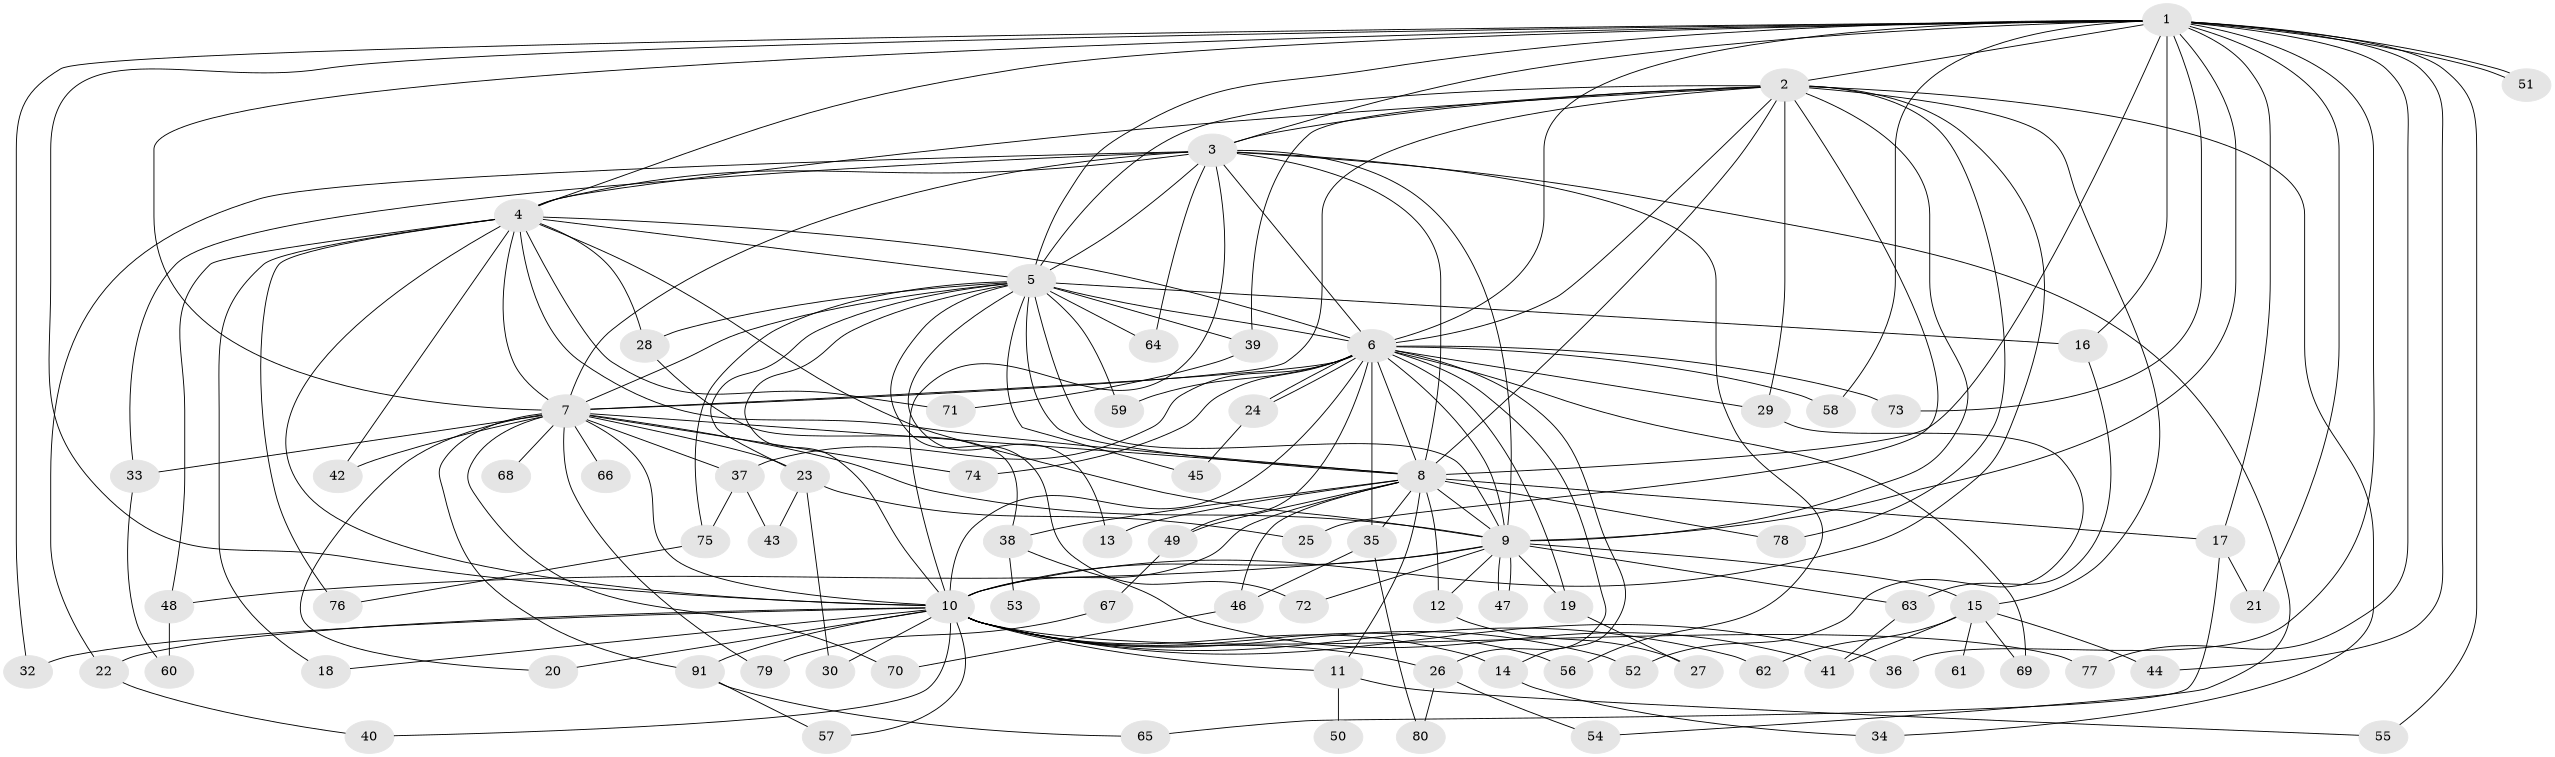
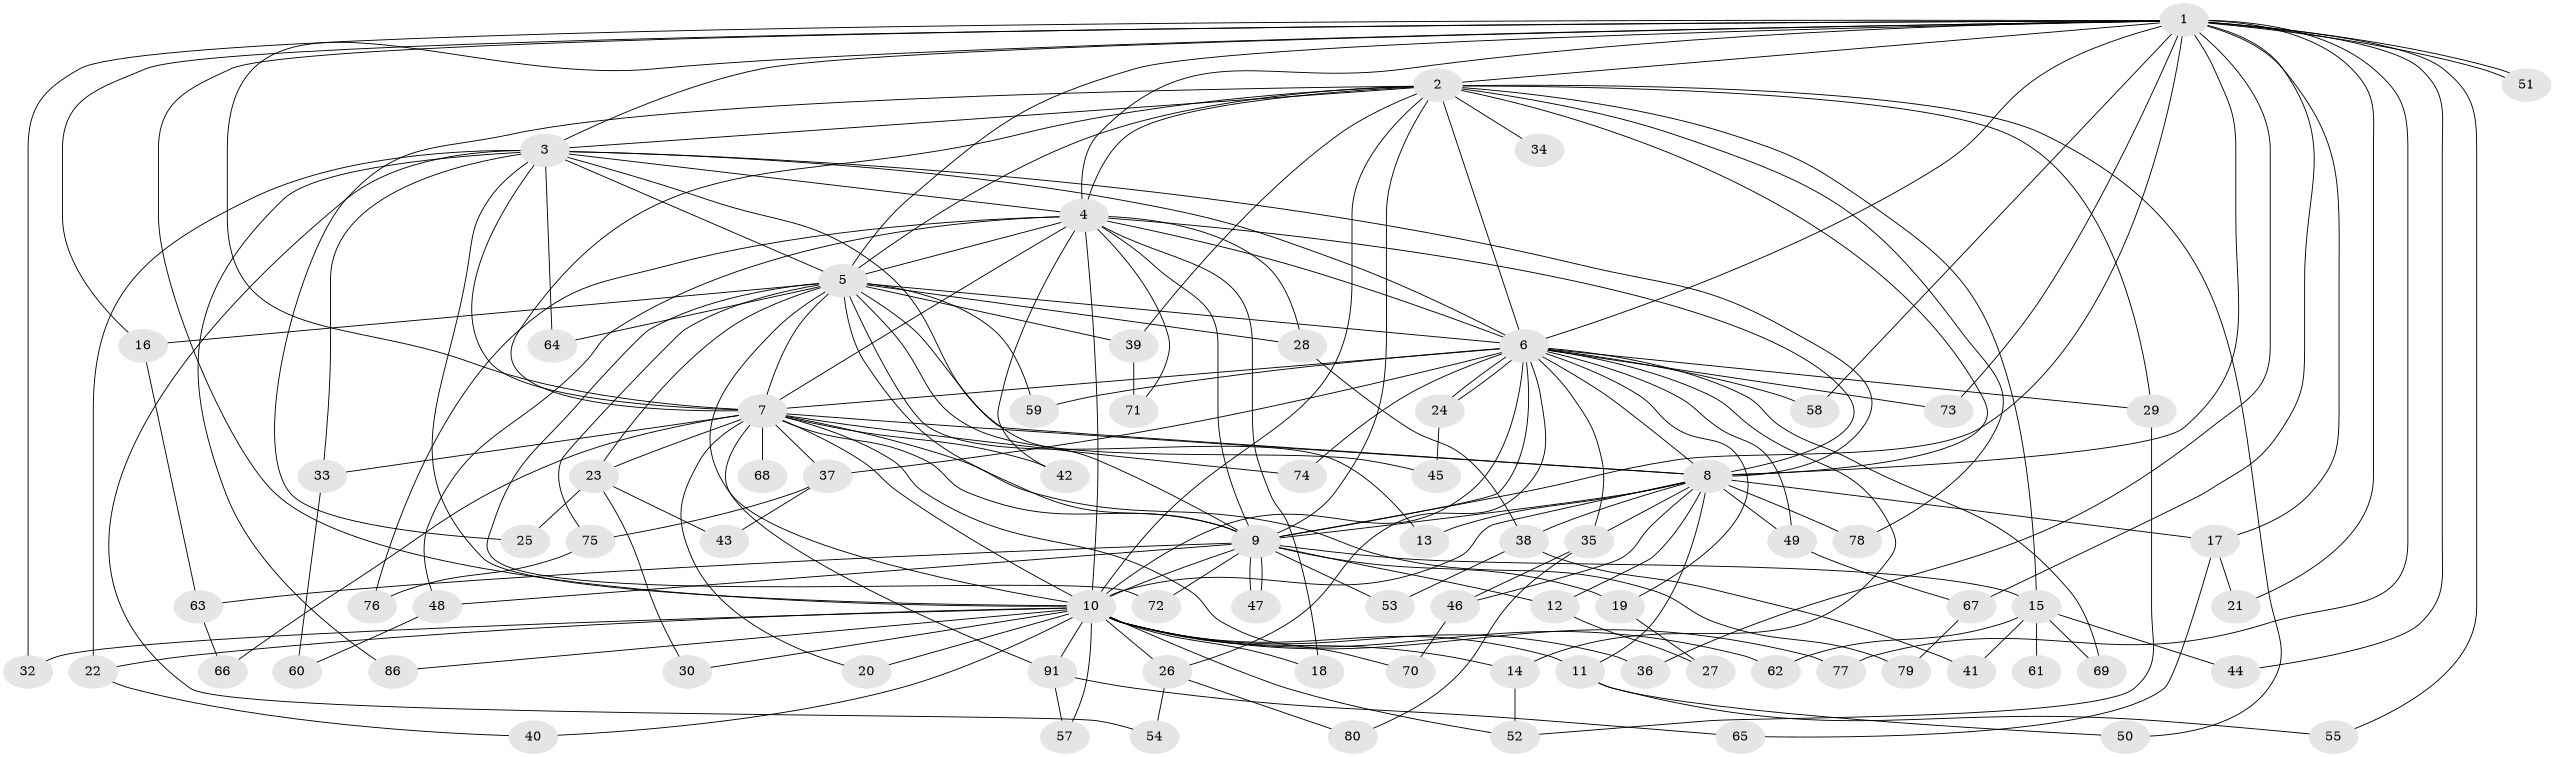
edge "2" -- "50": added
edge "1" -- "67": added
edge "9" -- "53": added
edge "63" -- "41": now "63" -- "66"
node "56": label "56" -> "86"
edge "14" -- "34": now "14" -- "52"
